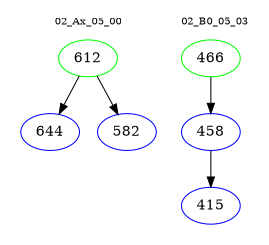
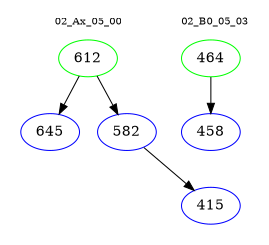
node "466": label "466" -> "464"
node "644": label "644" -> "645"
edge "458" -> "415": now "582" -> "415"
